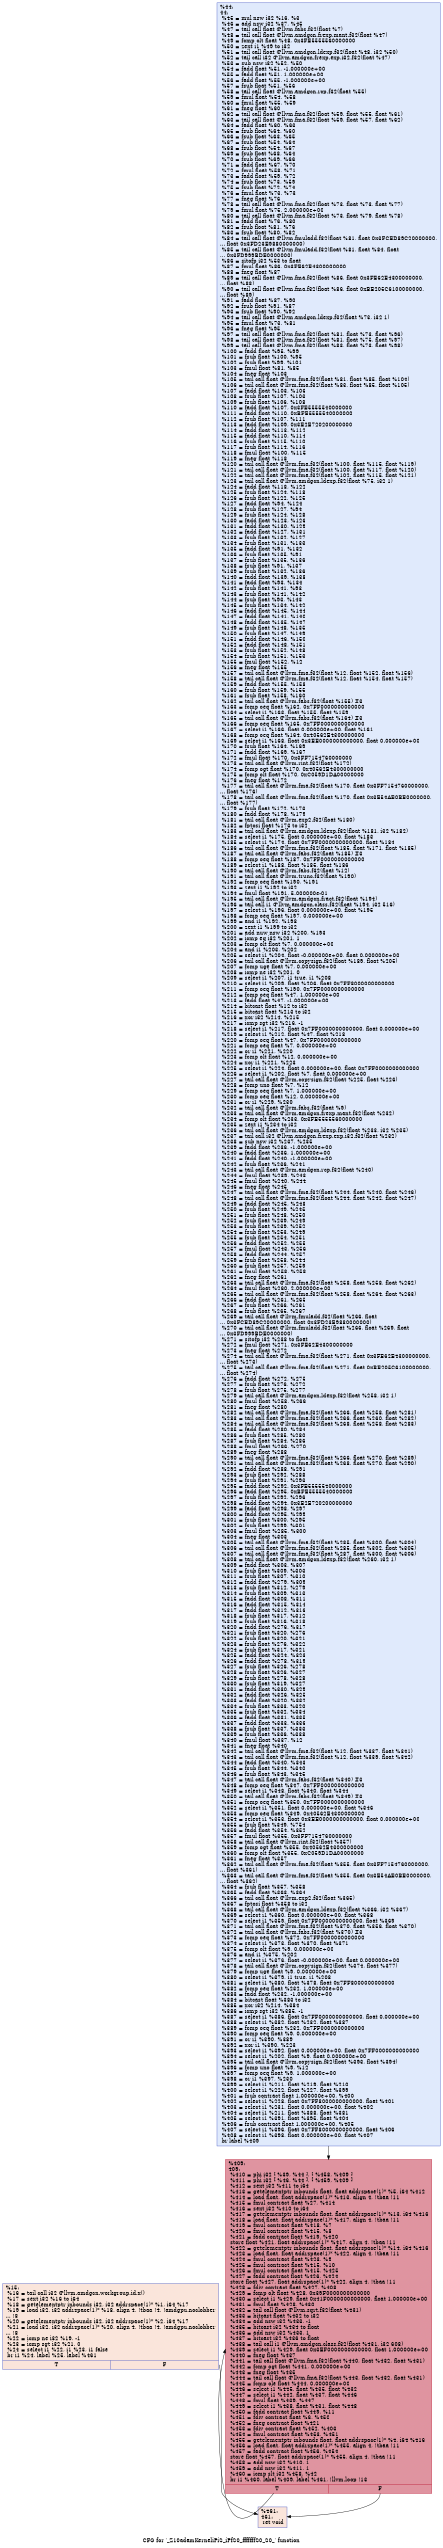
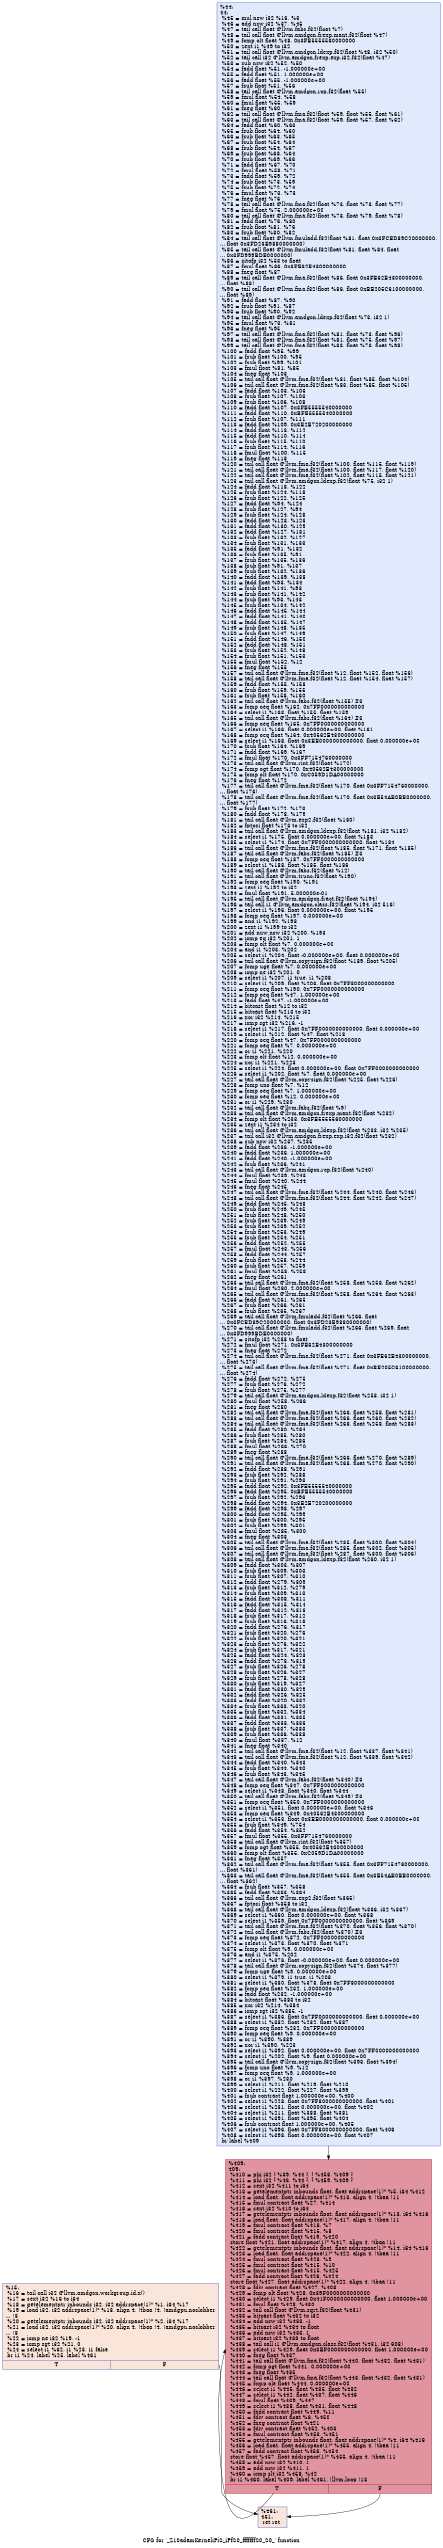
node "%15:": text "%24 = select i1 %22, i1 %23, i1 false" -> "%24 = select i1 %62, i1 %23, i1 false"
node "%461:": text "ret void" -> "ret ret"
